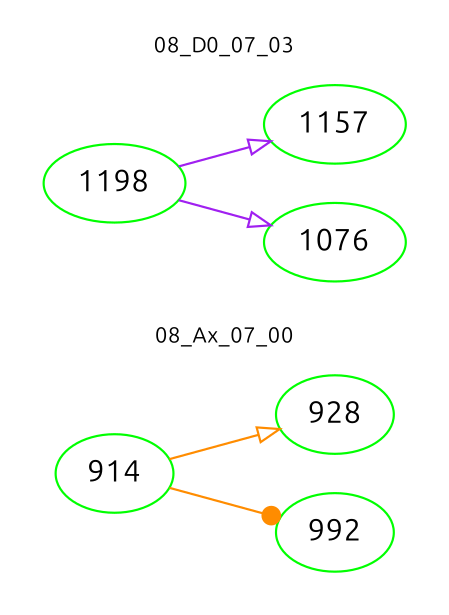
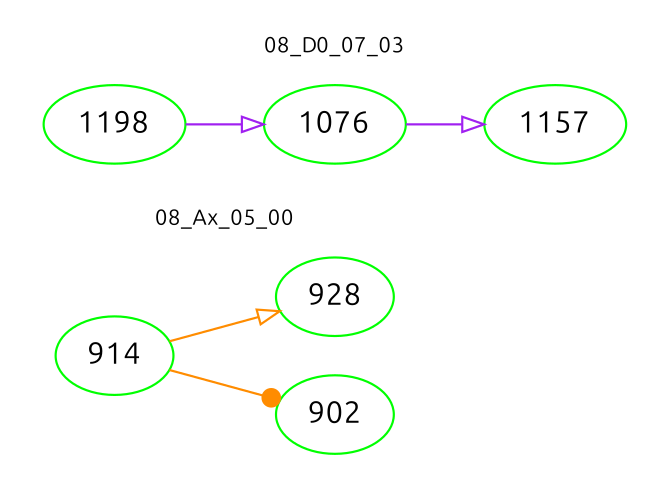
edge "1198" -> "1157": now "1076" -> "1157"
cluster "08_Ax_07_00": label "08_Ax_07_00" -> "08_Ax_05_00"
node "992": label "992" -> "902"
